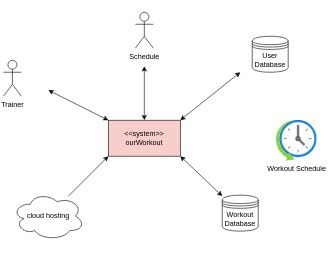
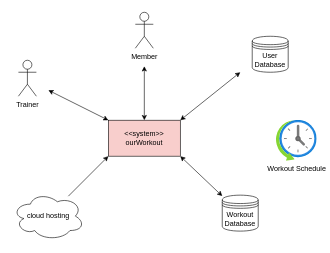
node "Schedule": label "Schedule" -> "Member"
node "Trainer": moved (12, 78) -> (27, 78)
